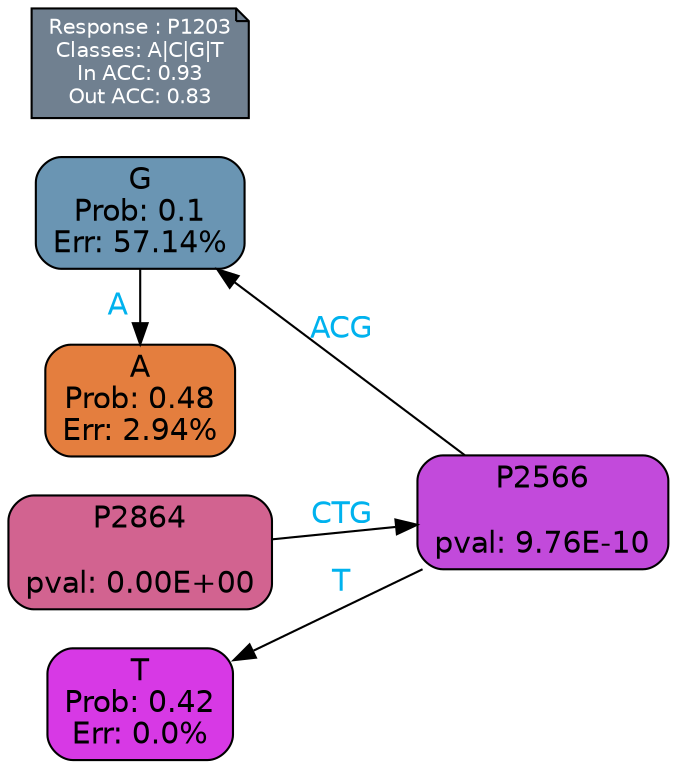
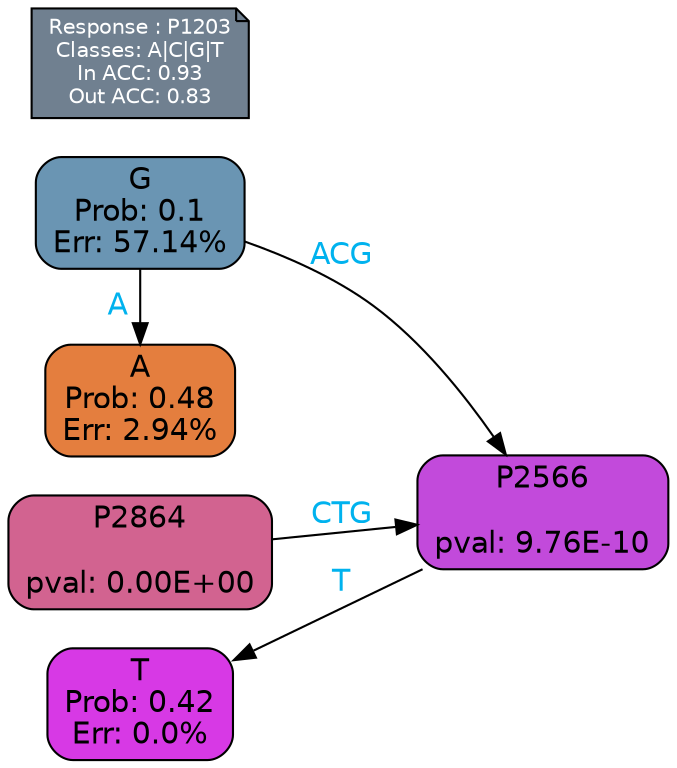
edge "P2566 pval: 9.76E-10" -> "G Prob: 0.1 Err: 57.14%": reversed
